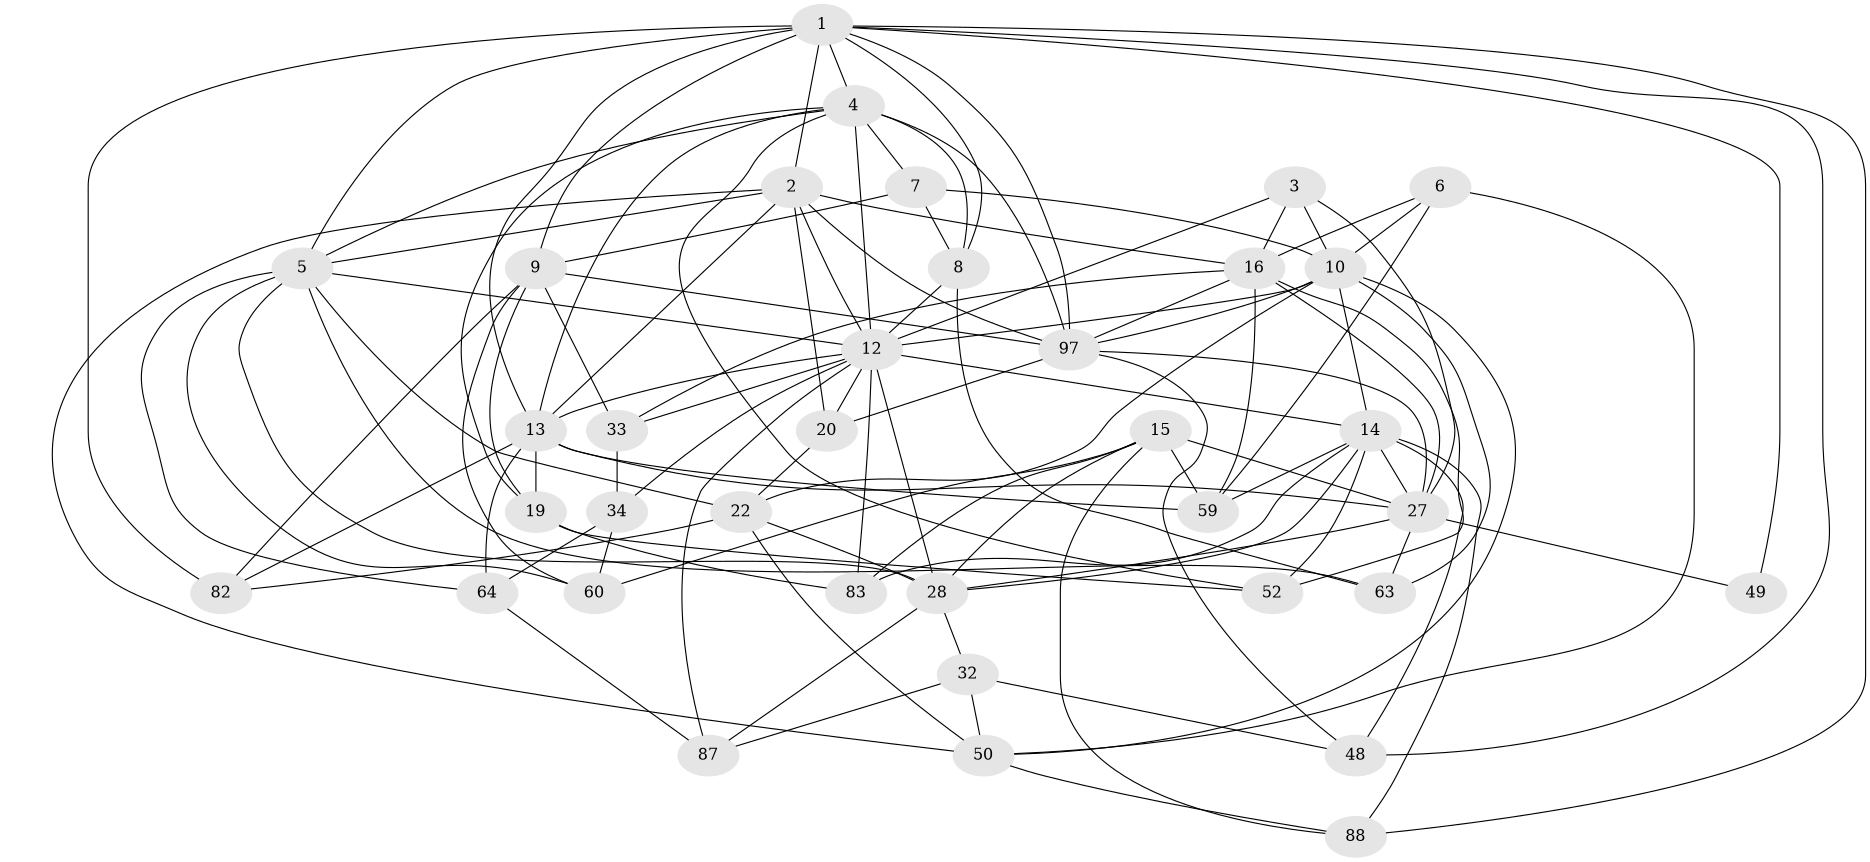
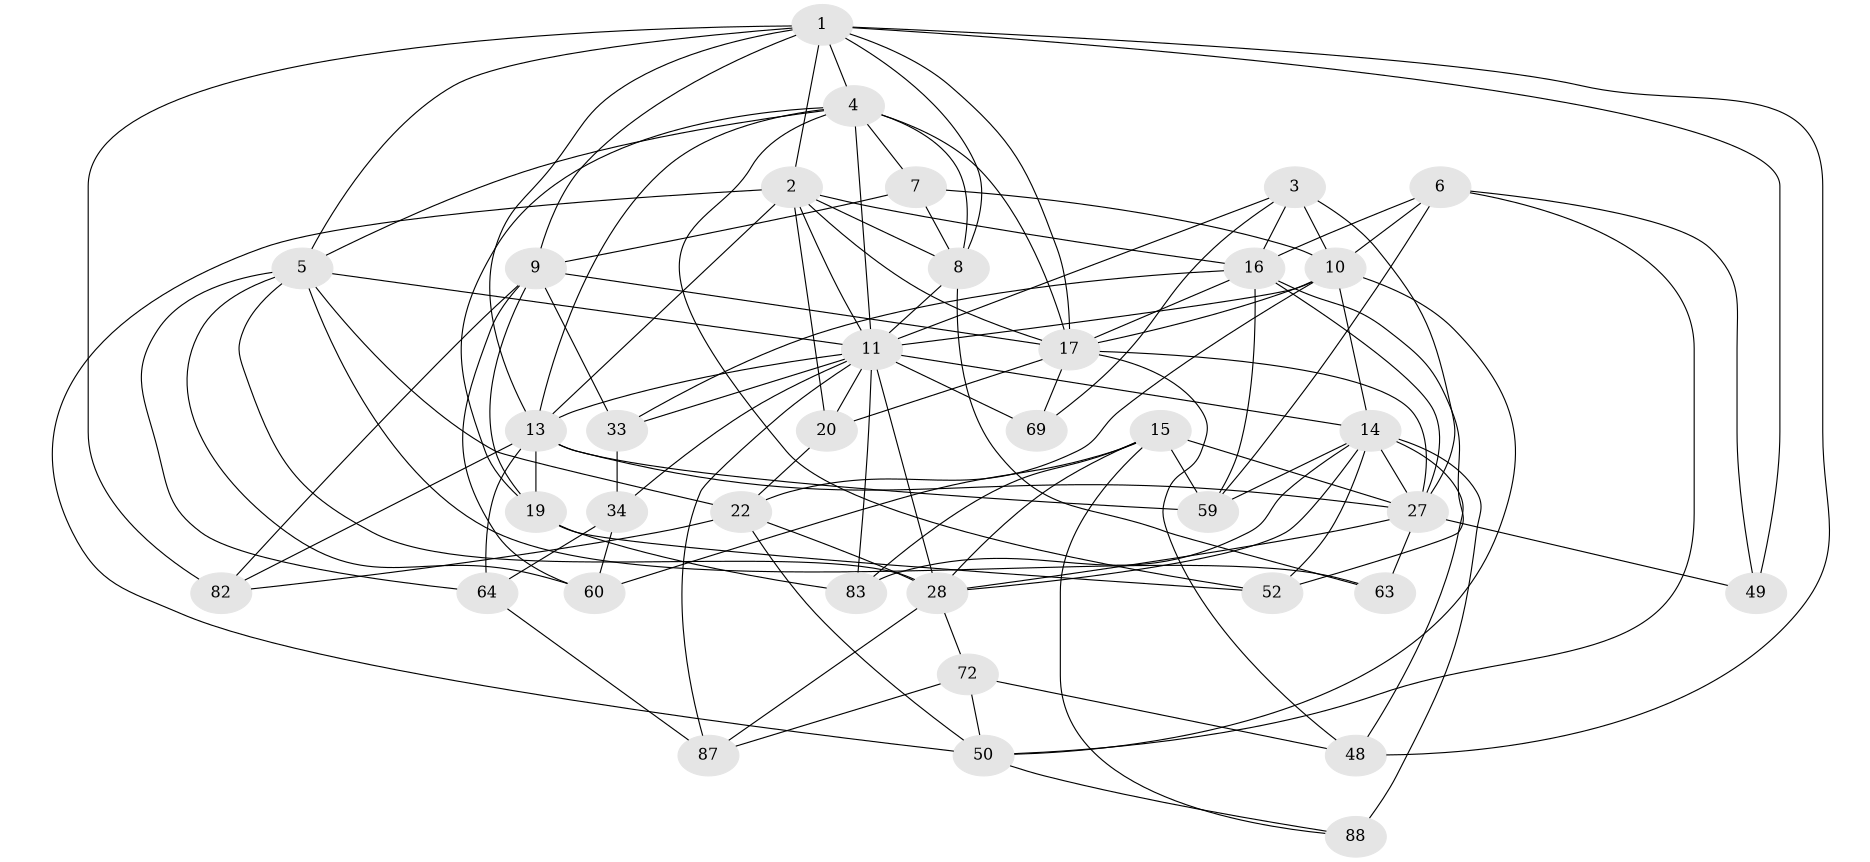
edge "1" -- "88": removed
edge "2" -- "5": now "2" -- "8"
edge "6" -- "49": added
node "12": label "12" -> "11"
node "97": label "97" -> "17"
edge "10" -- "63": removed
node "69": added
node "32": label "32" -> "72"
